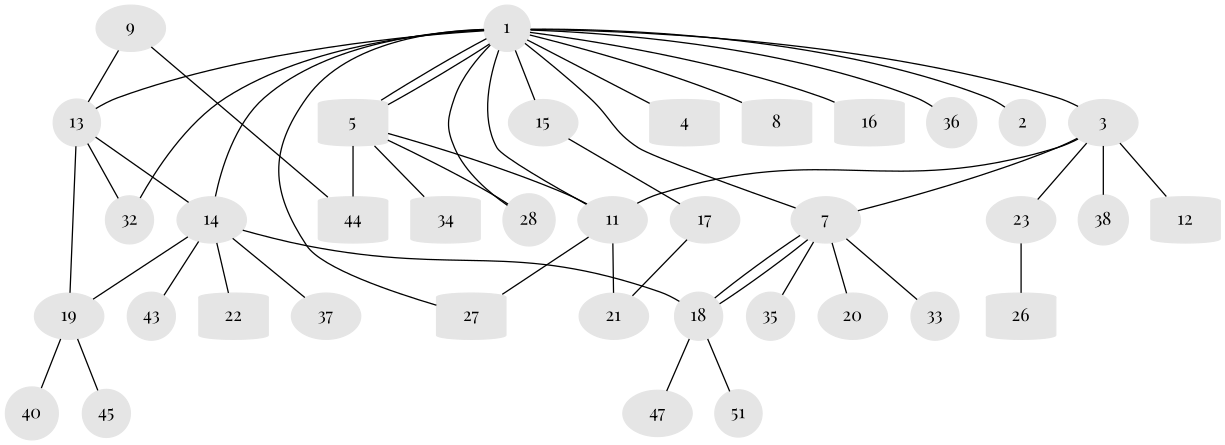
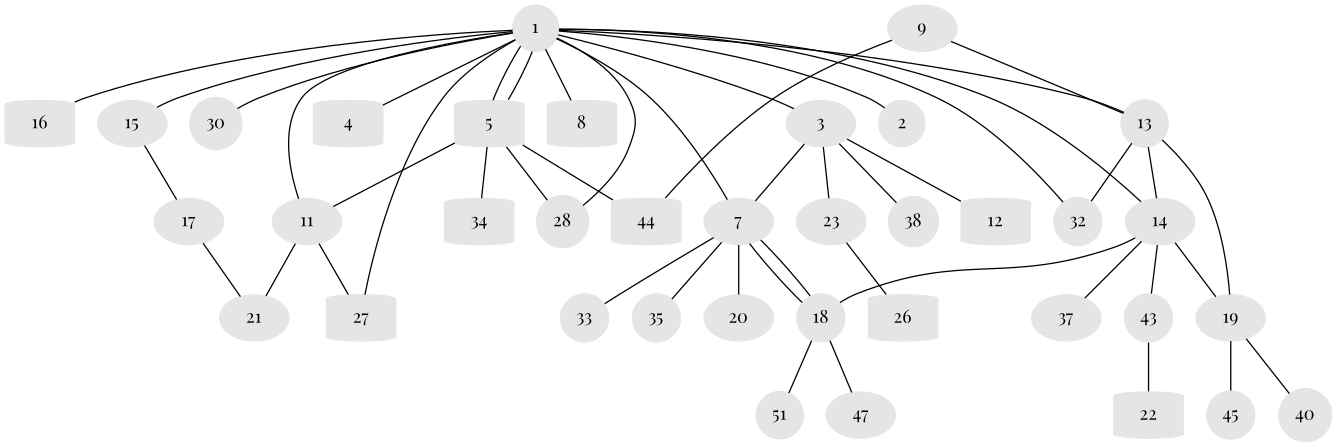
node "36": label "36" -> "30"
edge "3" -- "11": removed
edge "14" -- "22": now "43" -- "22"
